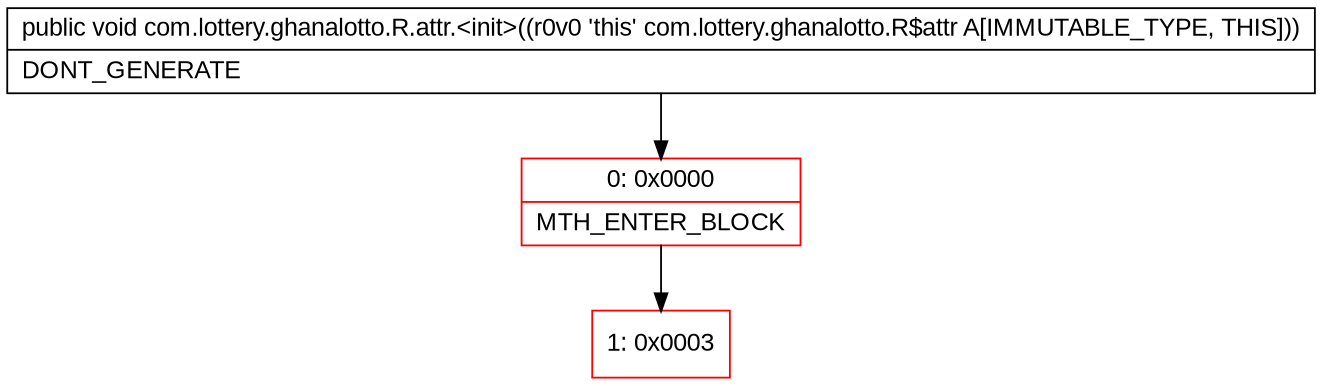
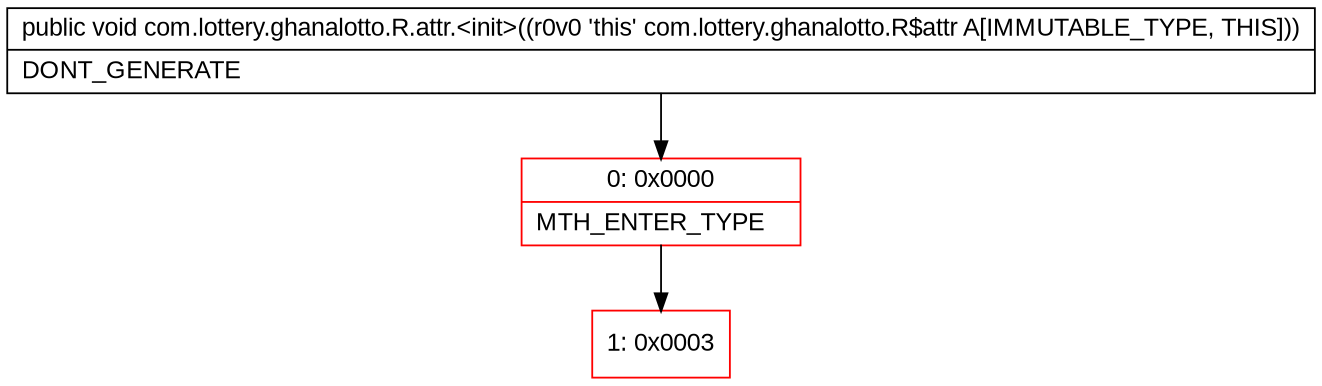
node "0: 0x0000": text "MTH_ENTER_BLOCK" -> "MTH_ENTER_TYPE"
